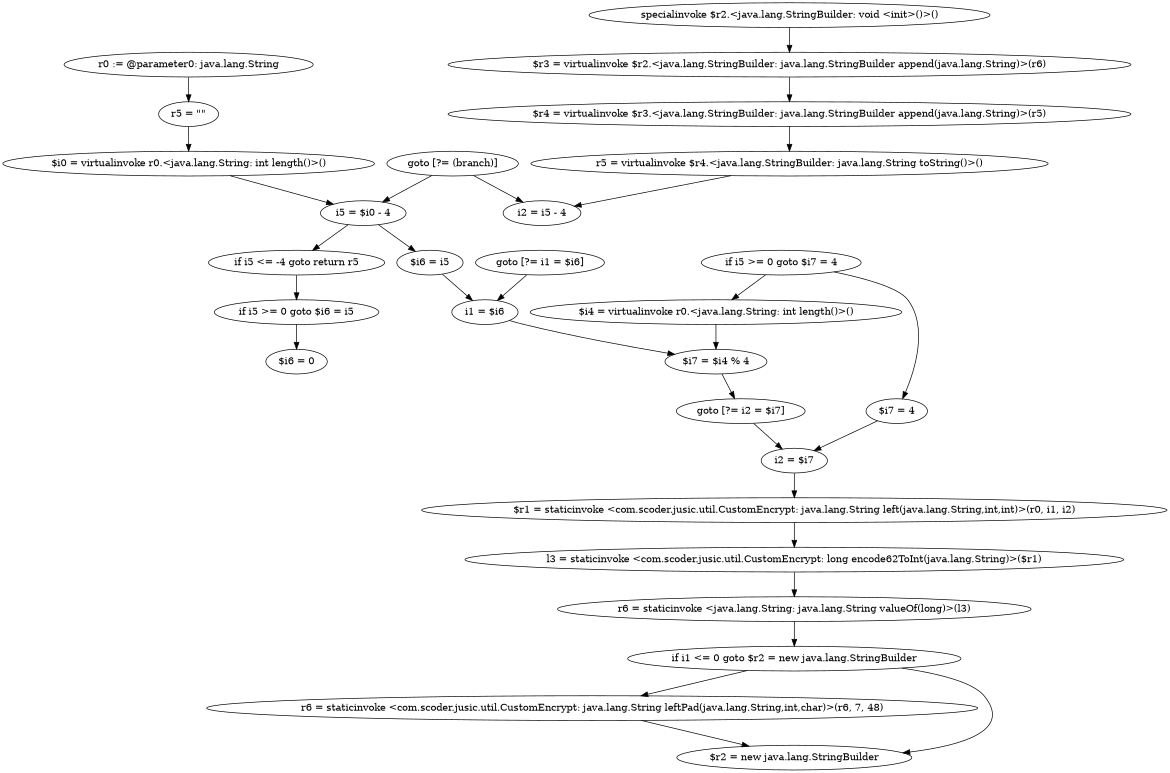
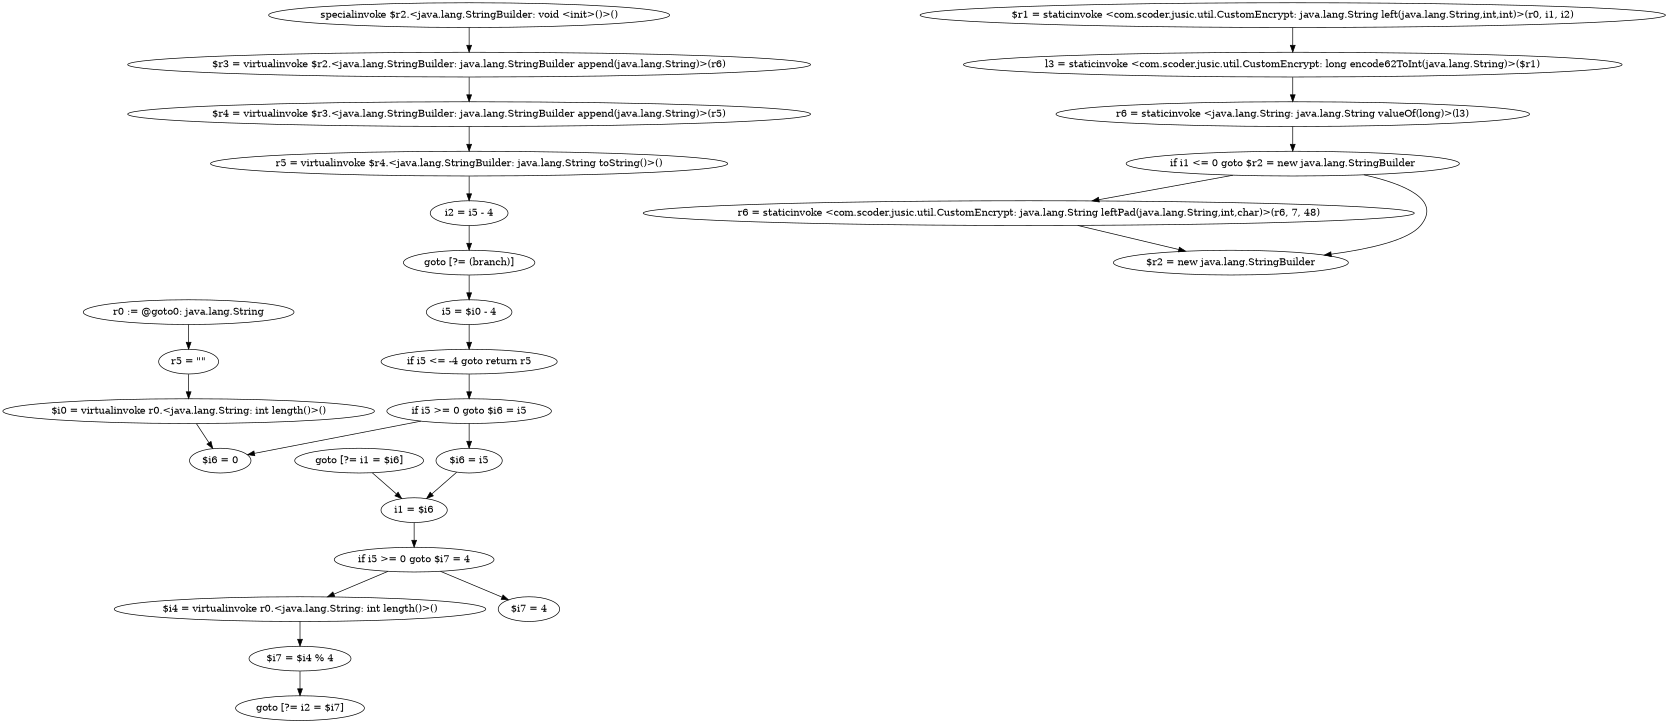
node "r0 := @parameter0: java.lang.String": label "r0 := @parameter0: java.lang.String" -> "r0 := @goto0: java.lang.String"
edge "goto [?= (branch)]" -> "i2 = i5 - 4": reversed
edge "$i0 = virtualinvoke r0.<java.lang.String: int length()>()" -> "i5 = $i0 - 4": now "$i0 = virtualinvoke r0.<java.lang.String: int length()>()" -> "$i6 = 0"
edge "i5 = $i0 - 4" -> "$i6 = i5": now "if i5 >= 0 goto $i6 = i5" -> "$i6 = i5"
edge "i1 = $i6" -> "$i7 = $i4 % 4": now "i1 = $i6" -> "if i5 >= 0 goto $i7 = 4"
node "i2 = $i7": removed
